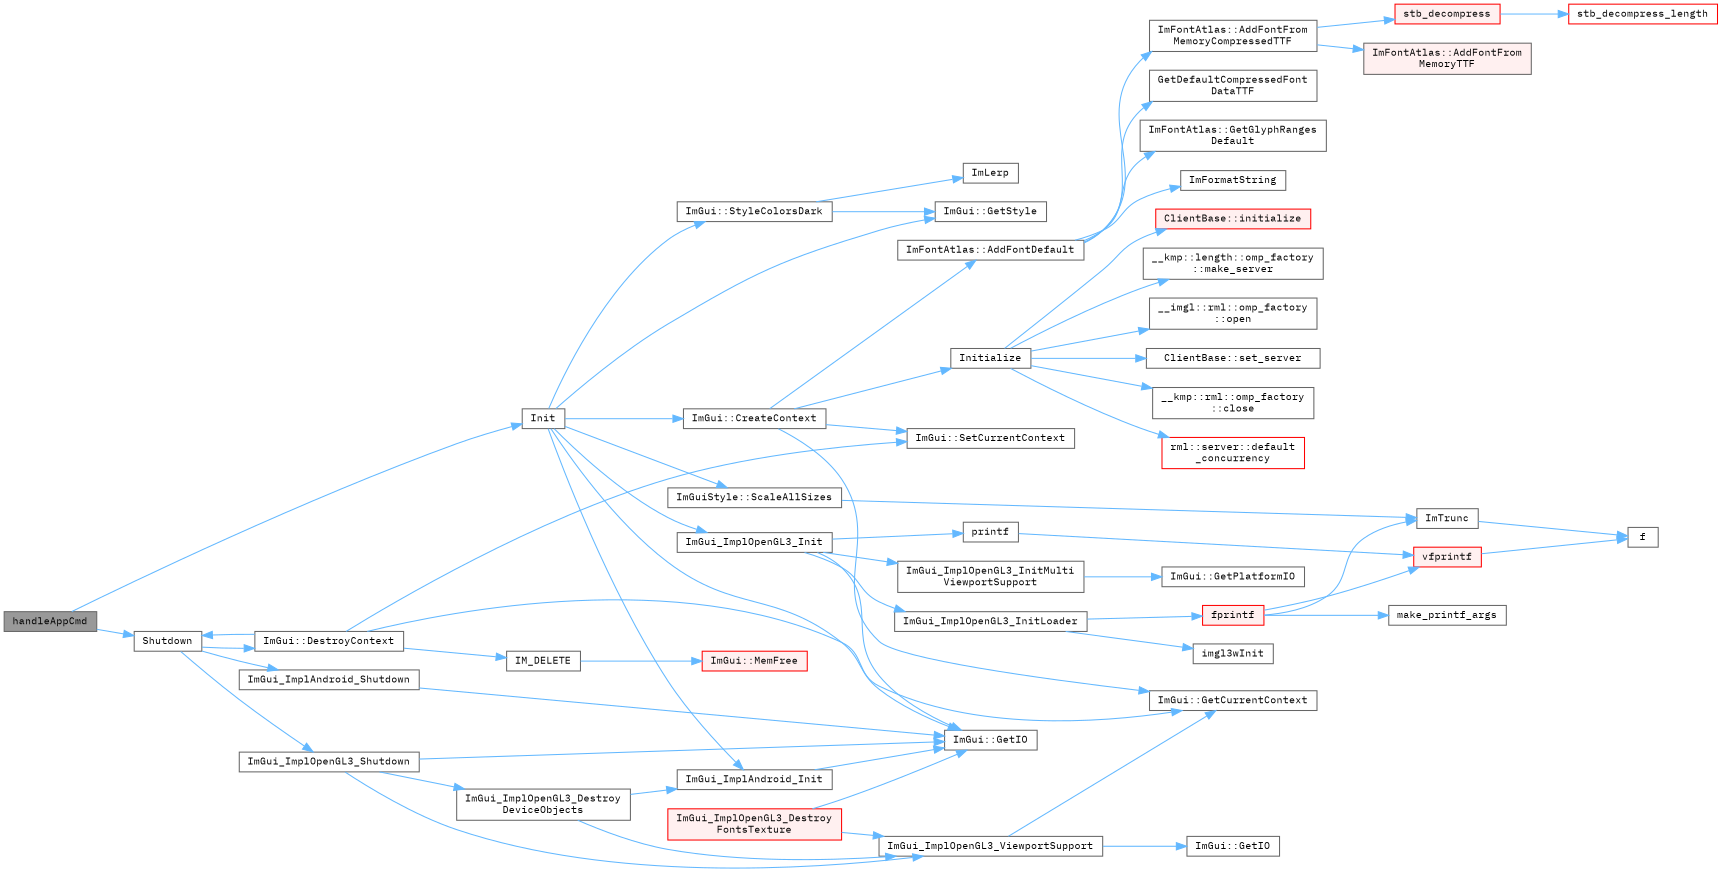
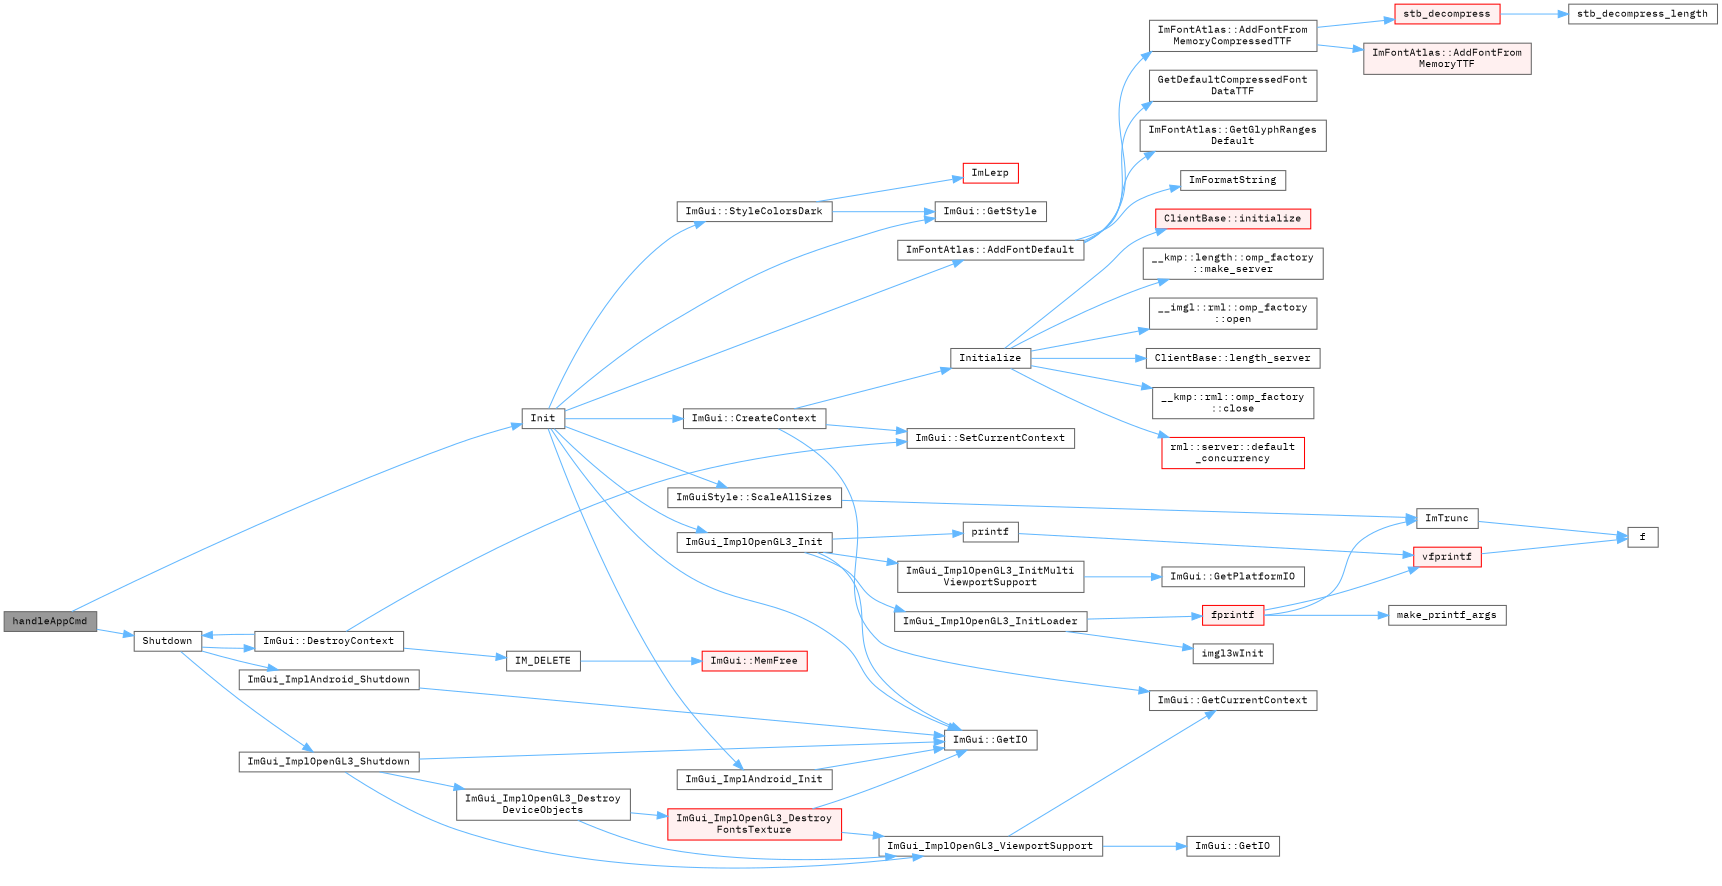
node "stb_decompress_length": color red -> grey40
node "ImLerp": color grey40 -> red
edge "ImGui::CreateContext" -> "ImFontAtlas::AddFontDefault": now "Init" -> "ImFontAtlas::AddFontDefault"
node "ClientBase::set_server": label "ClientBase::set_server" -> "ClientBase::length_server"
edge "ImGui::DestroyContext" -> "ImGui::GetCurrentContext": removed
edge "ImGui_ImplOpenGL3_Destroy DeviceObjects" -> "ImGui_ImplAndroid_Init": now "ImGui_ImplOpenGL3_Destroy DeviceObjects" -> "ImGui_ImplOpenGL3_Destroy FontsTexture"
